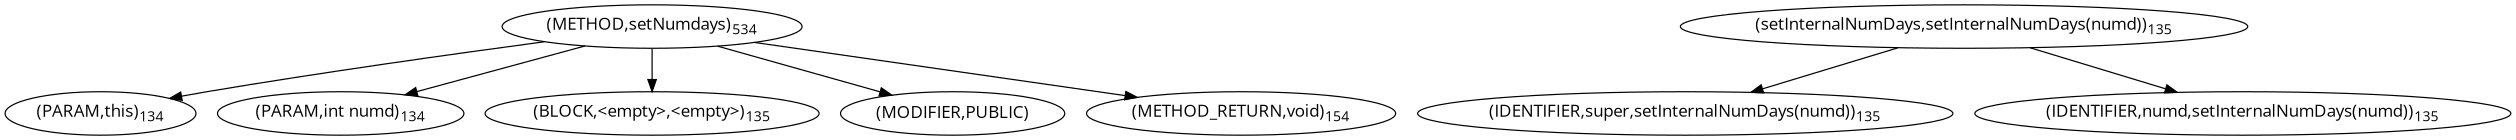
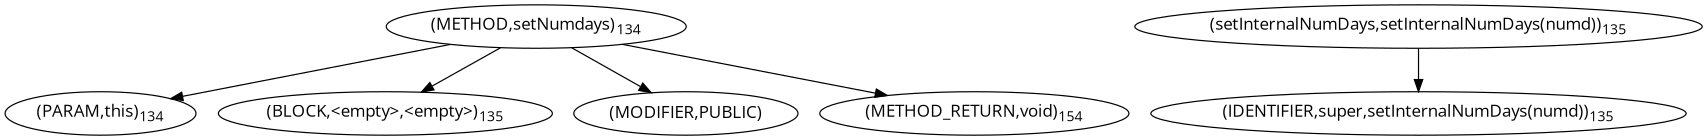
node "(METHOD,setNumdays)": text "534" -> "134"
node "(PARAM,int numd)": removed
node "(IDENTIFIER,numd,setInternalNumDays(numd))": removed
